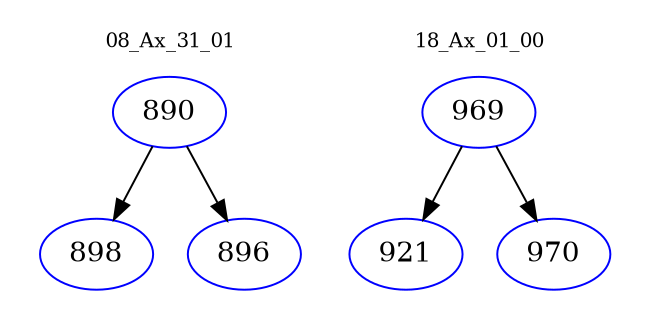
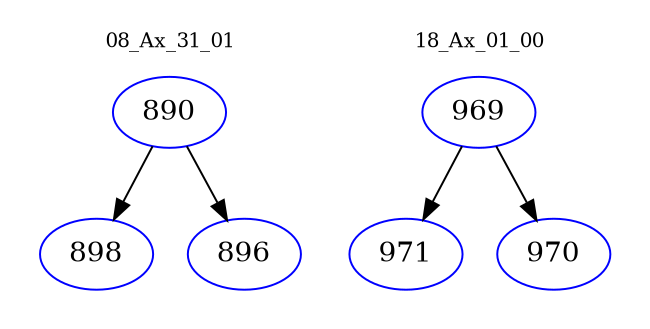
node "921": label "921" -> "971"
